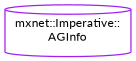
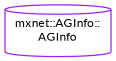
node "mxnet::Imperative:: AGInfo": label "mxnet::Imperative:: AGInfo" -> "mxnet::AGInfo:: AGInfo"
